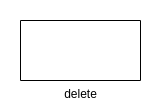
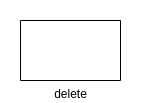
node "delete": size 120x60 -> 100x60
